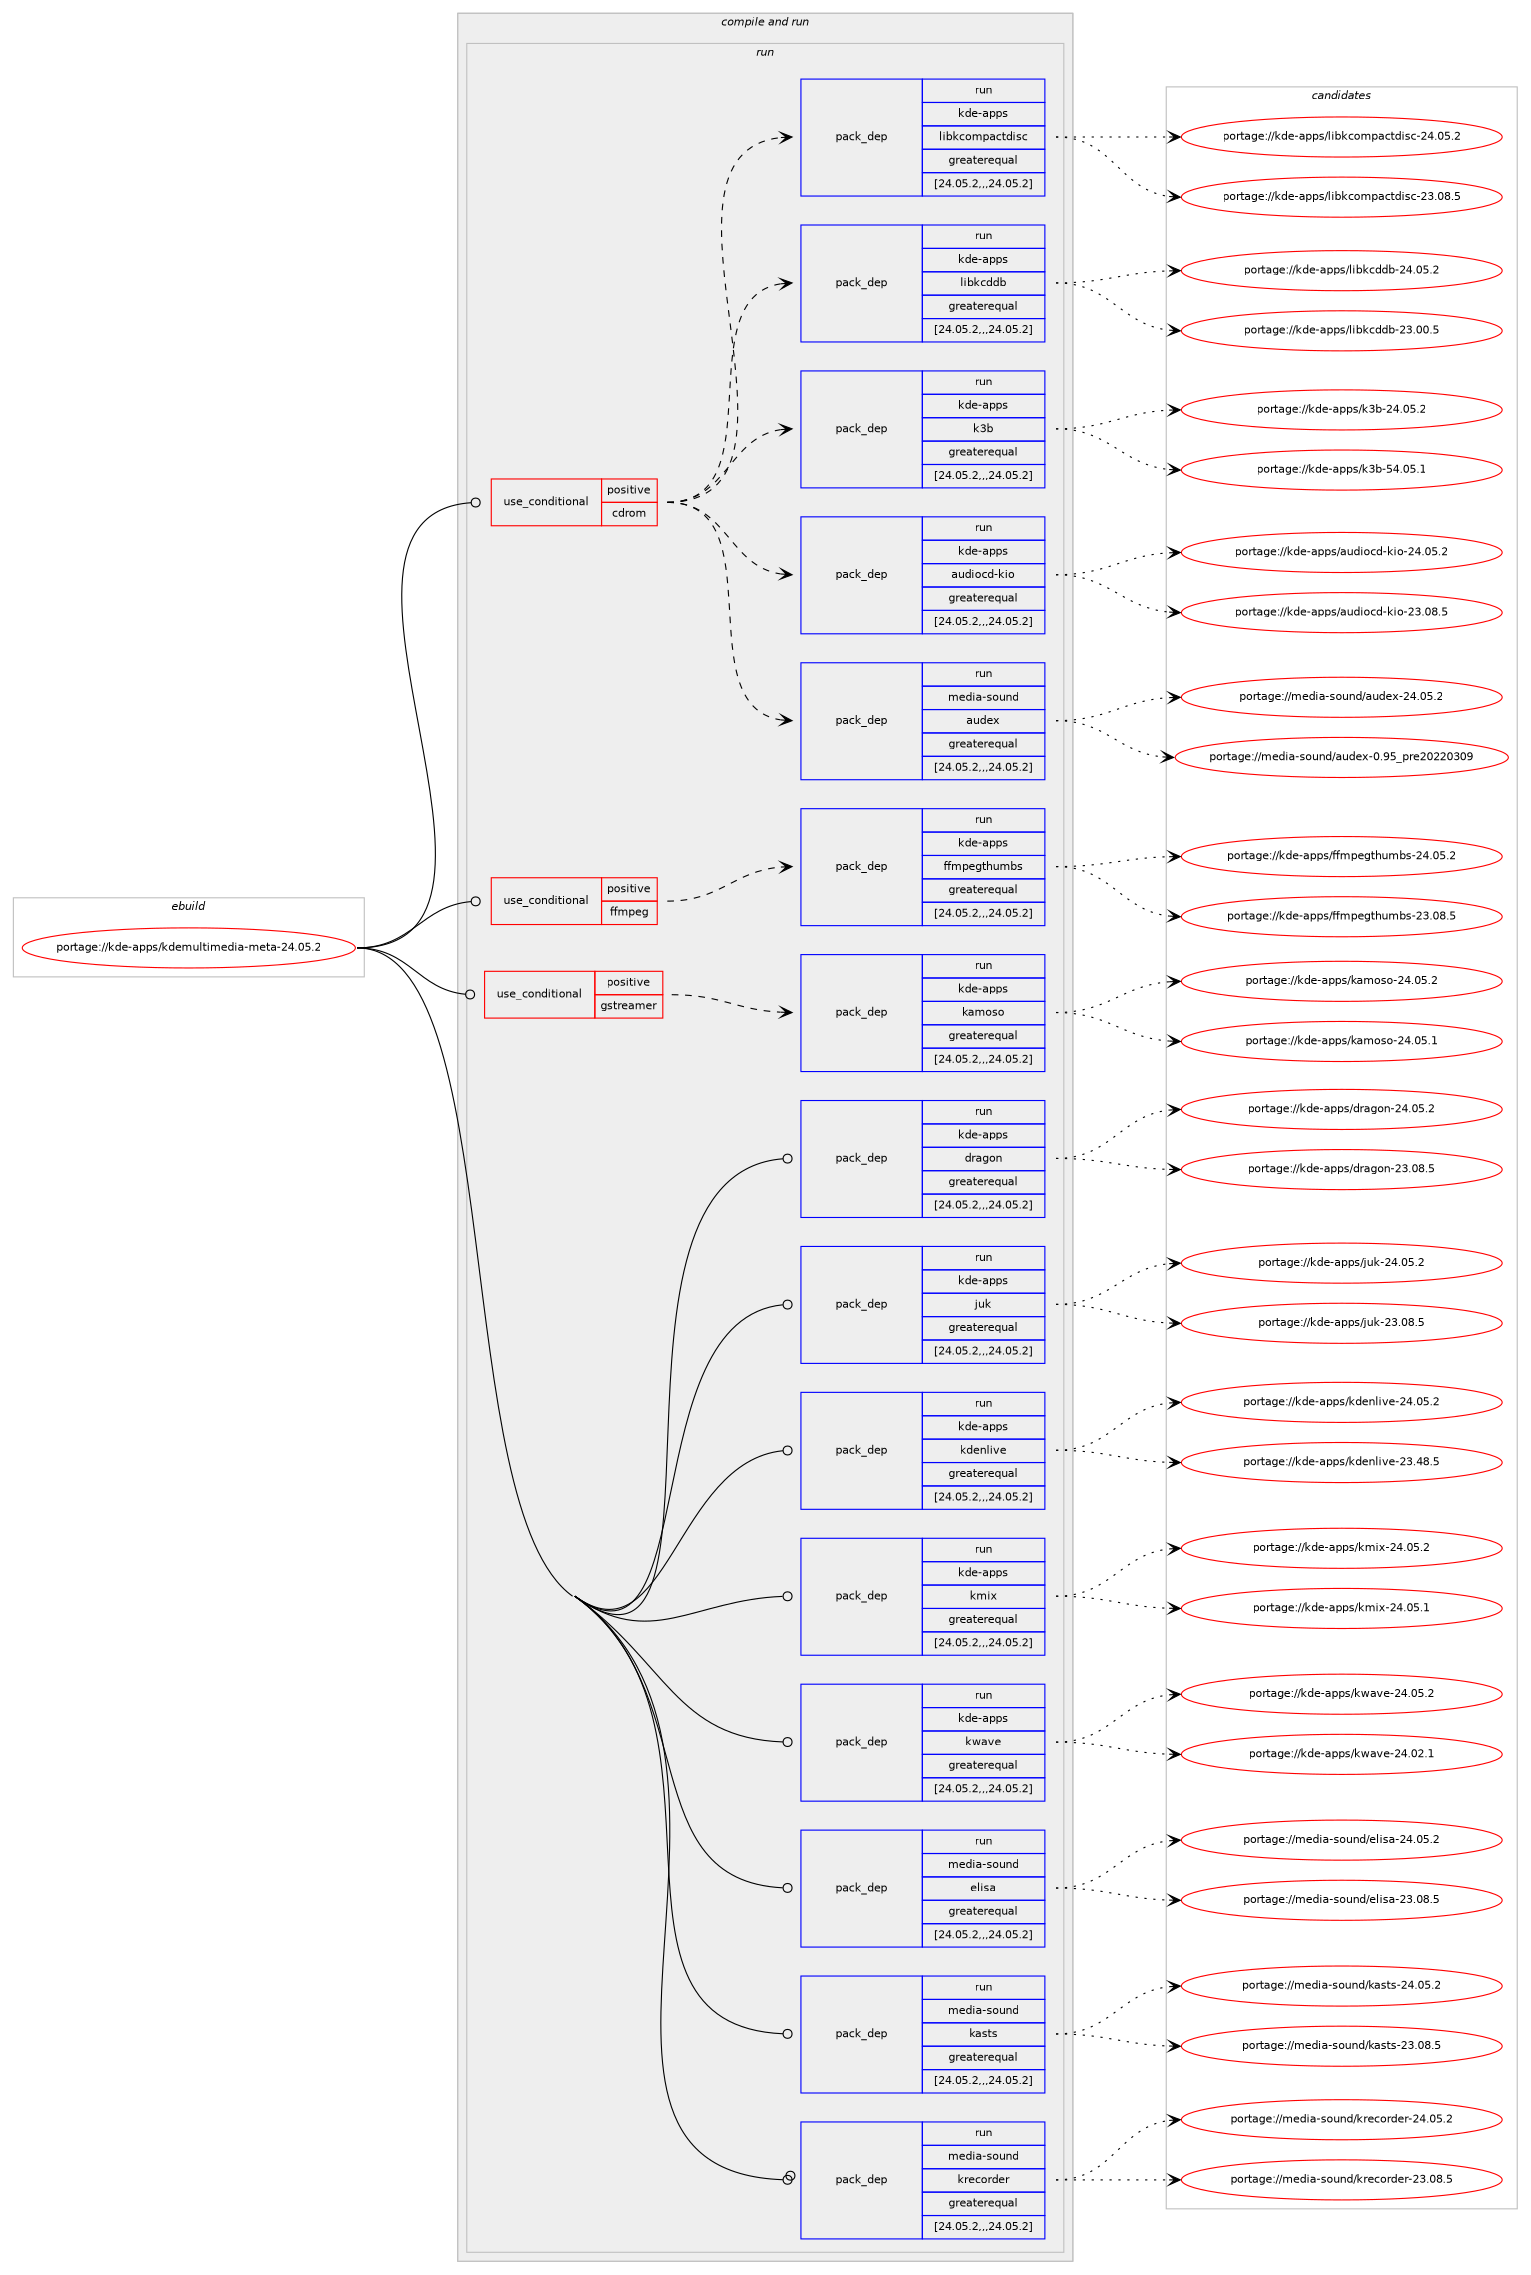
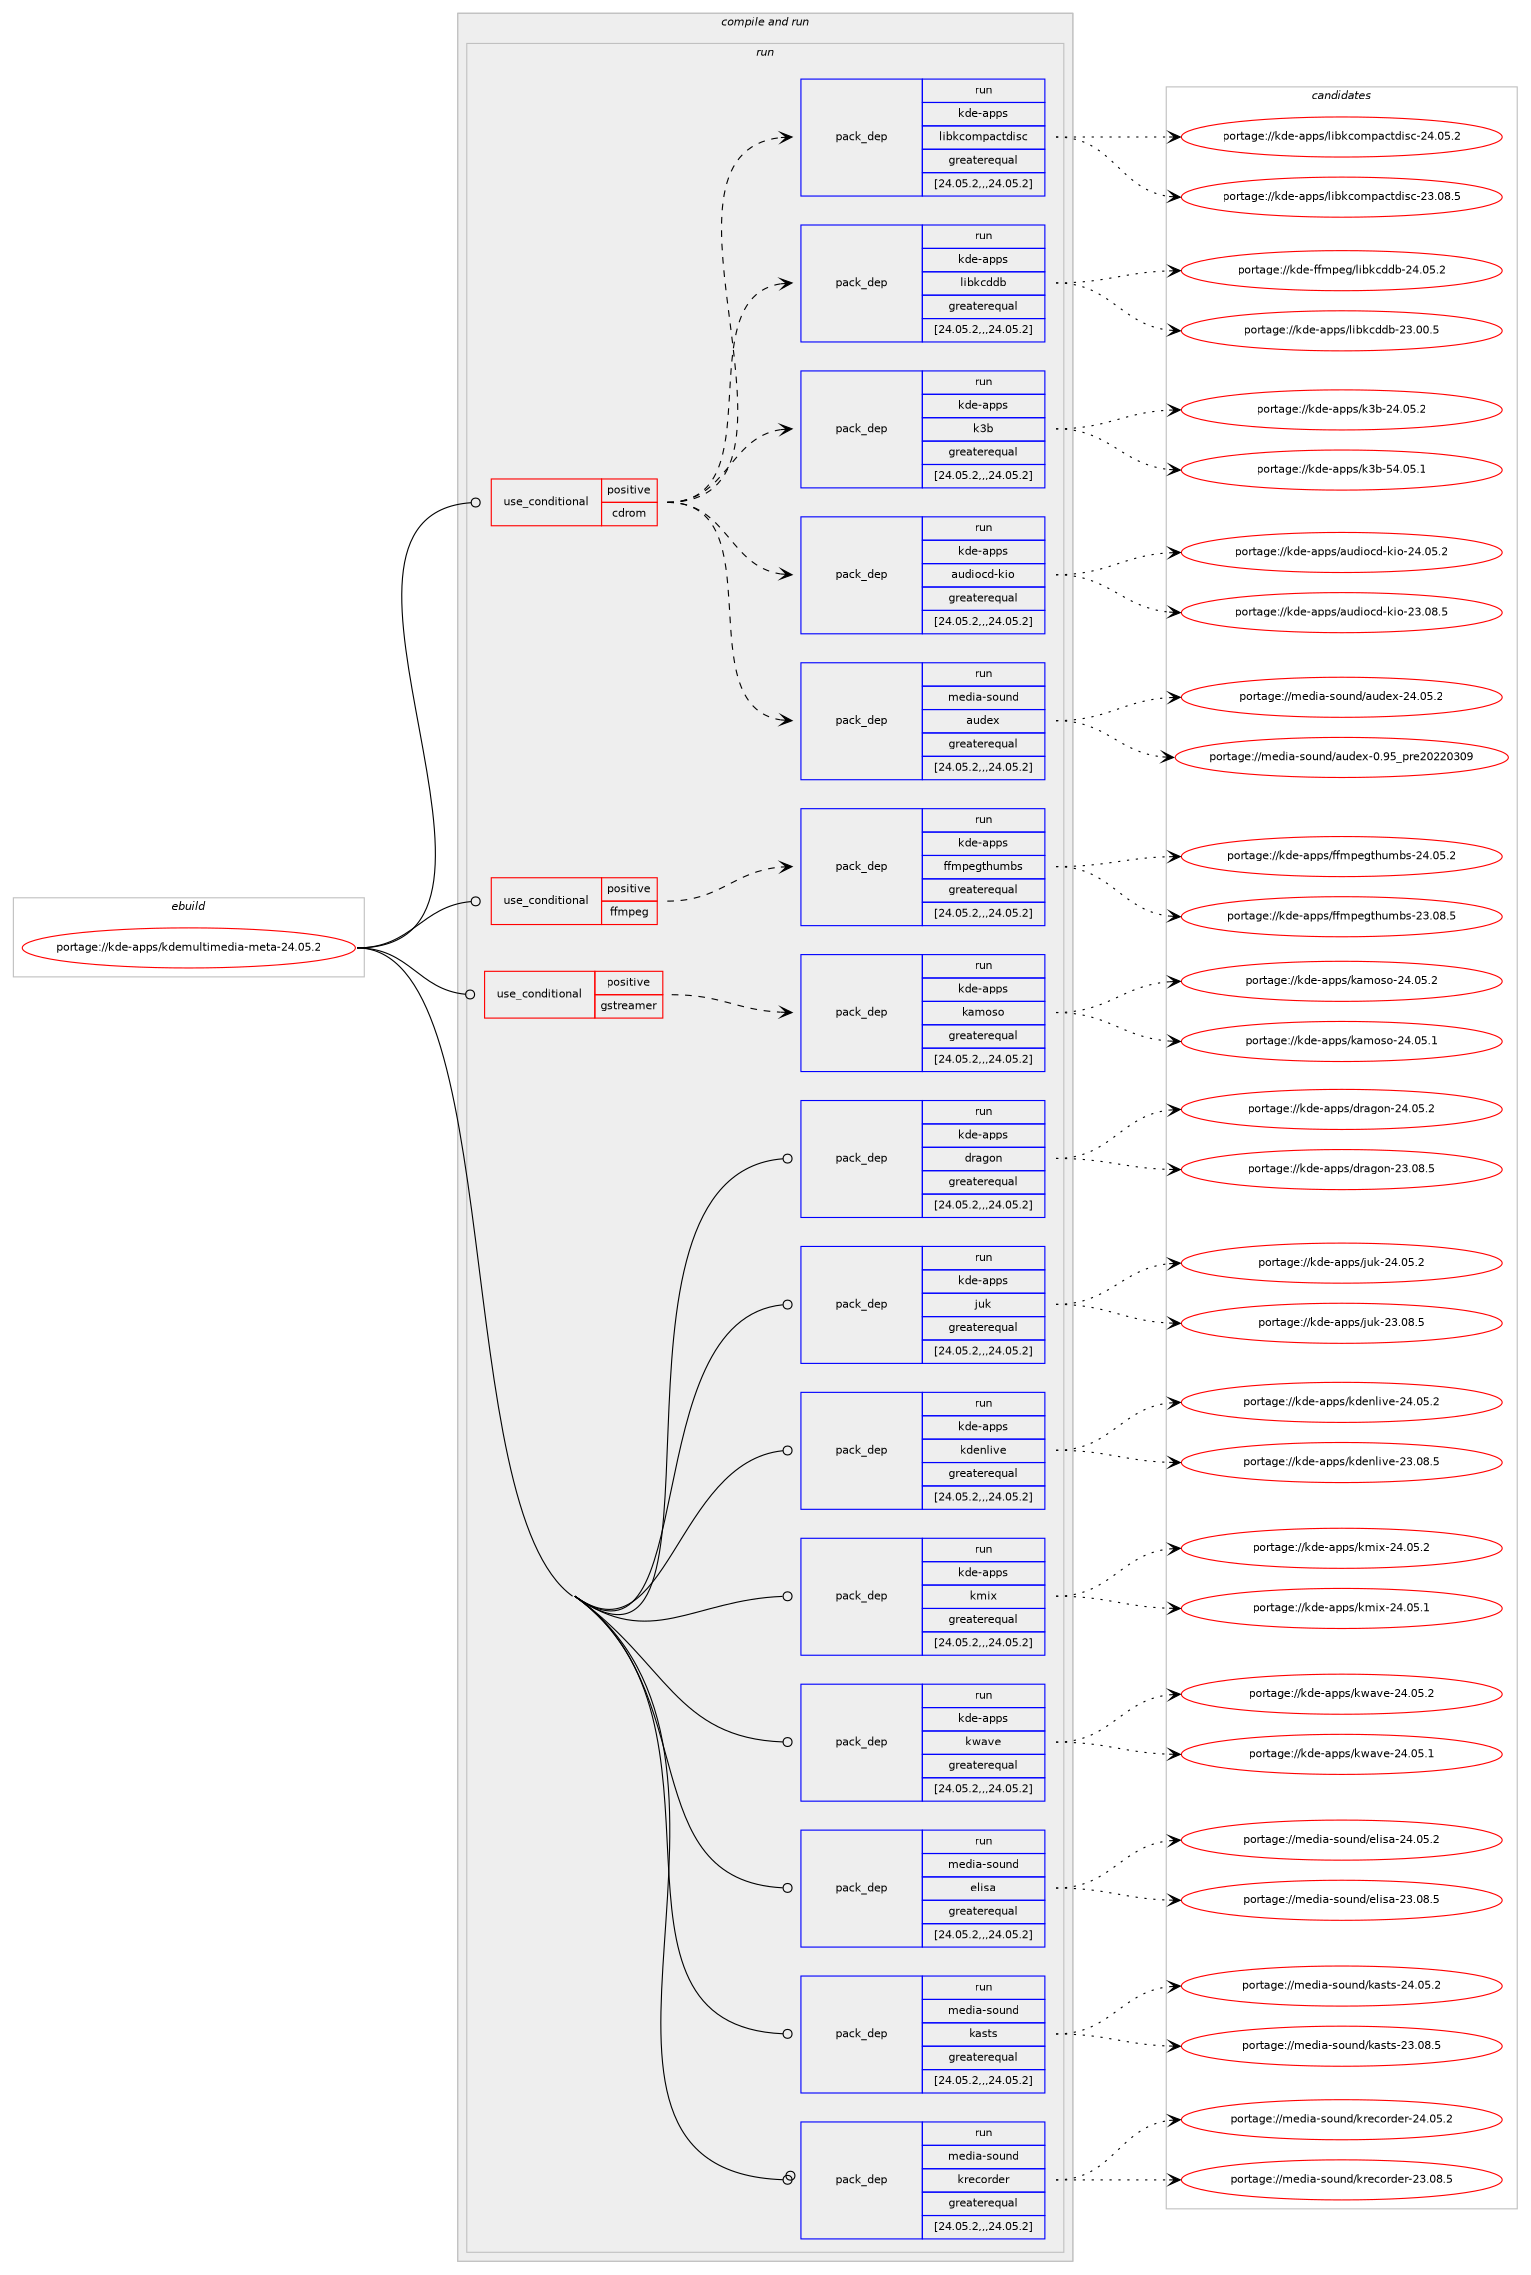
node "portage://kde-apps/libkcddb-24.05.2": label "portage://kde-apps/libkcddb-24.05.2" -> "portage://kde-ffmpeg/libkcddb-24.05.2"
node "portage://kde-apps/kdenlive-23.48.5": label "portage://kde-apps/kdenlive-23.48.5" -> "portage://kde-apps/kdenlive-23.08.5"
node "portage://kde-apps/kwave-24.02.1": label "portage://kde-apps/kwave-24.02.1" -> "portage://kde-apps/kwave-24.05.1"
